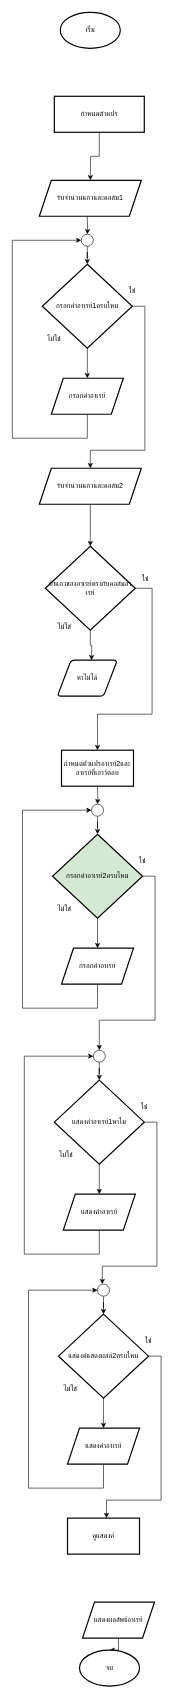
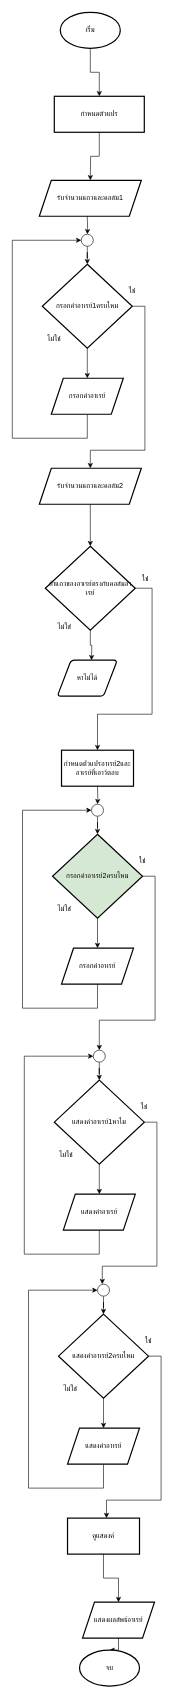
edge "เรื่ม" -> "กำหนดตัวแปร": added
node "แสดงค่แสดงผลล์2ครบไหม": label "แสดงค่แสดงผลล์2ครบไหม" -> "แสดงค่าอาเรย์2ครบไหม"
edge "คูแสดงค์" -> "แสดงผลลัพธ์อาเรย์": added
